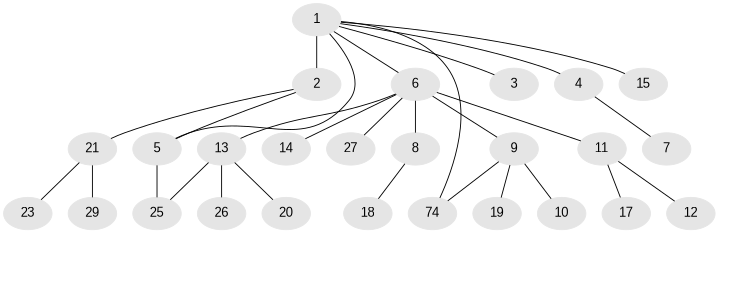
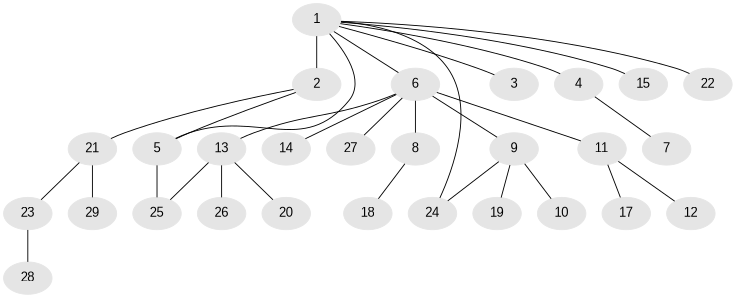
node "22": added
node "74": label "74" -> "24"
node "28": added
